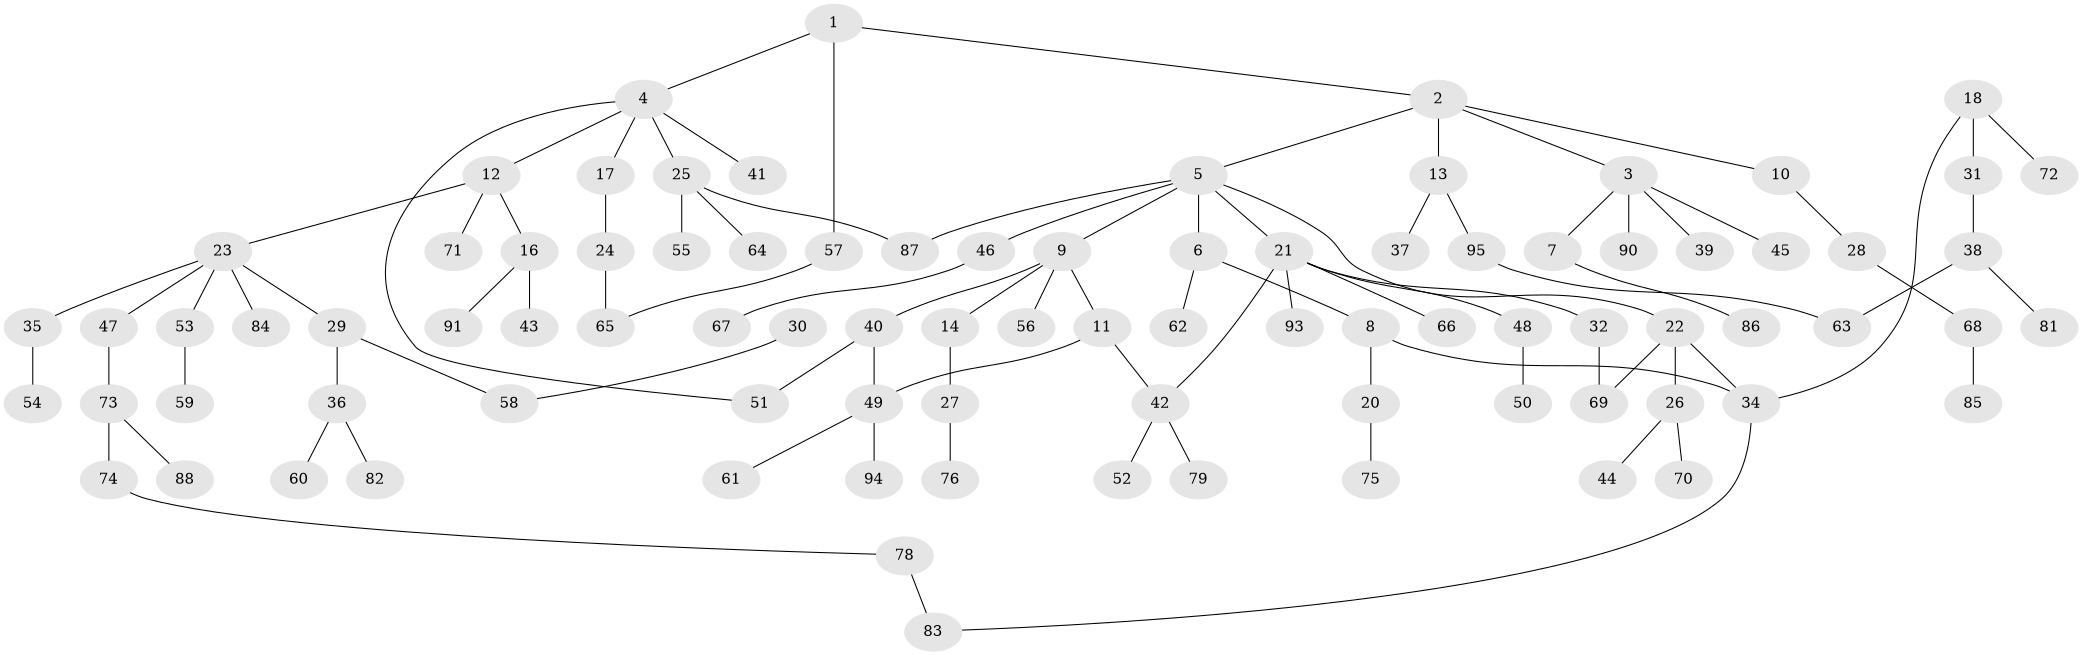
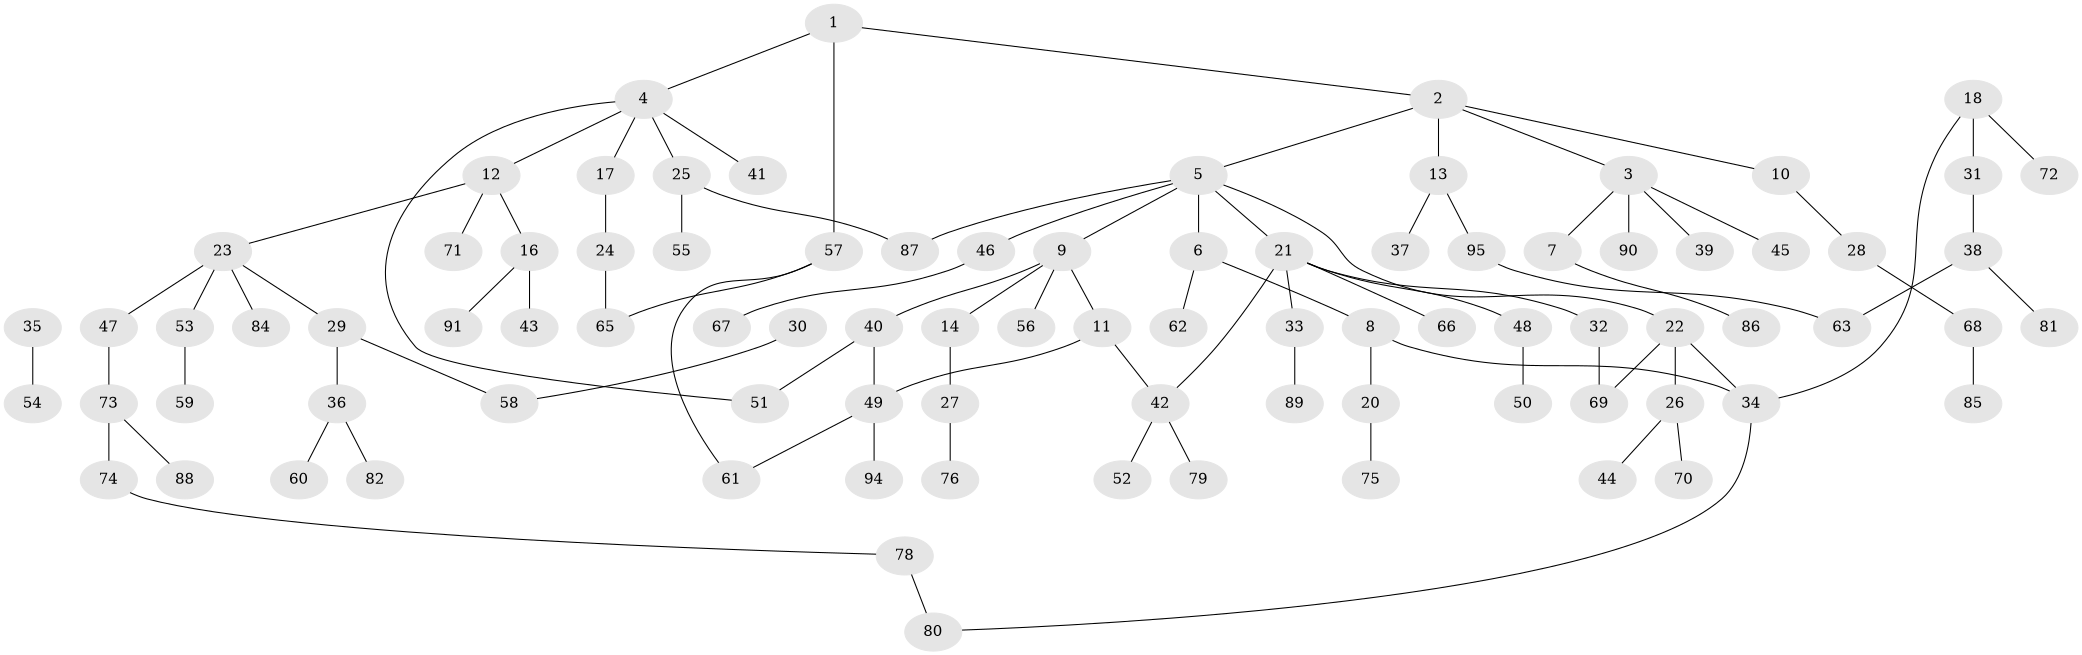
node "64": removed
edge "23" -- "35": removed
edge "57" -- "61": added
node "93": label "93" -> "33"
node "89": added
node "83": label "83" -> "80"
